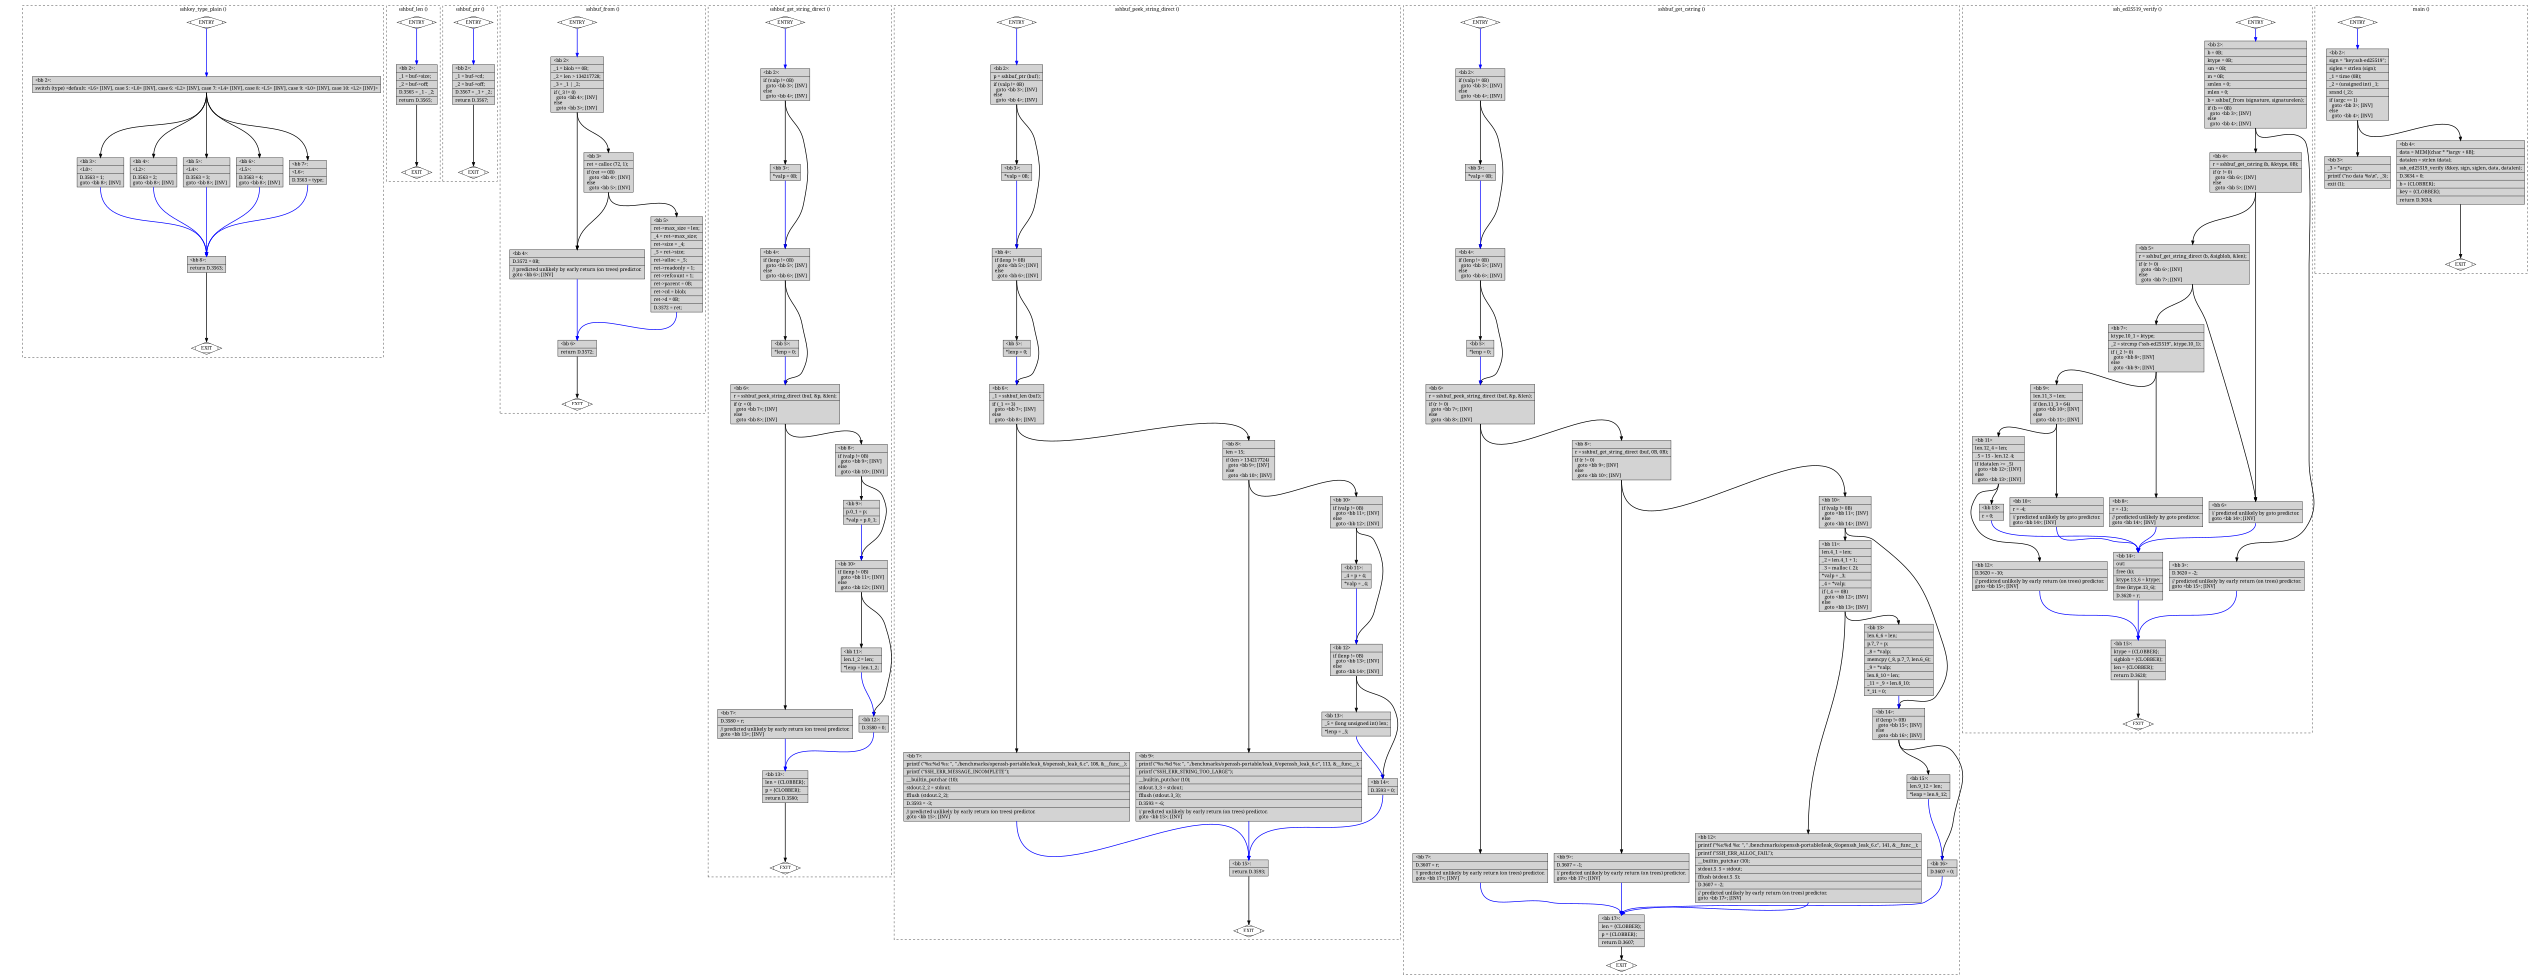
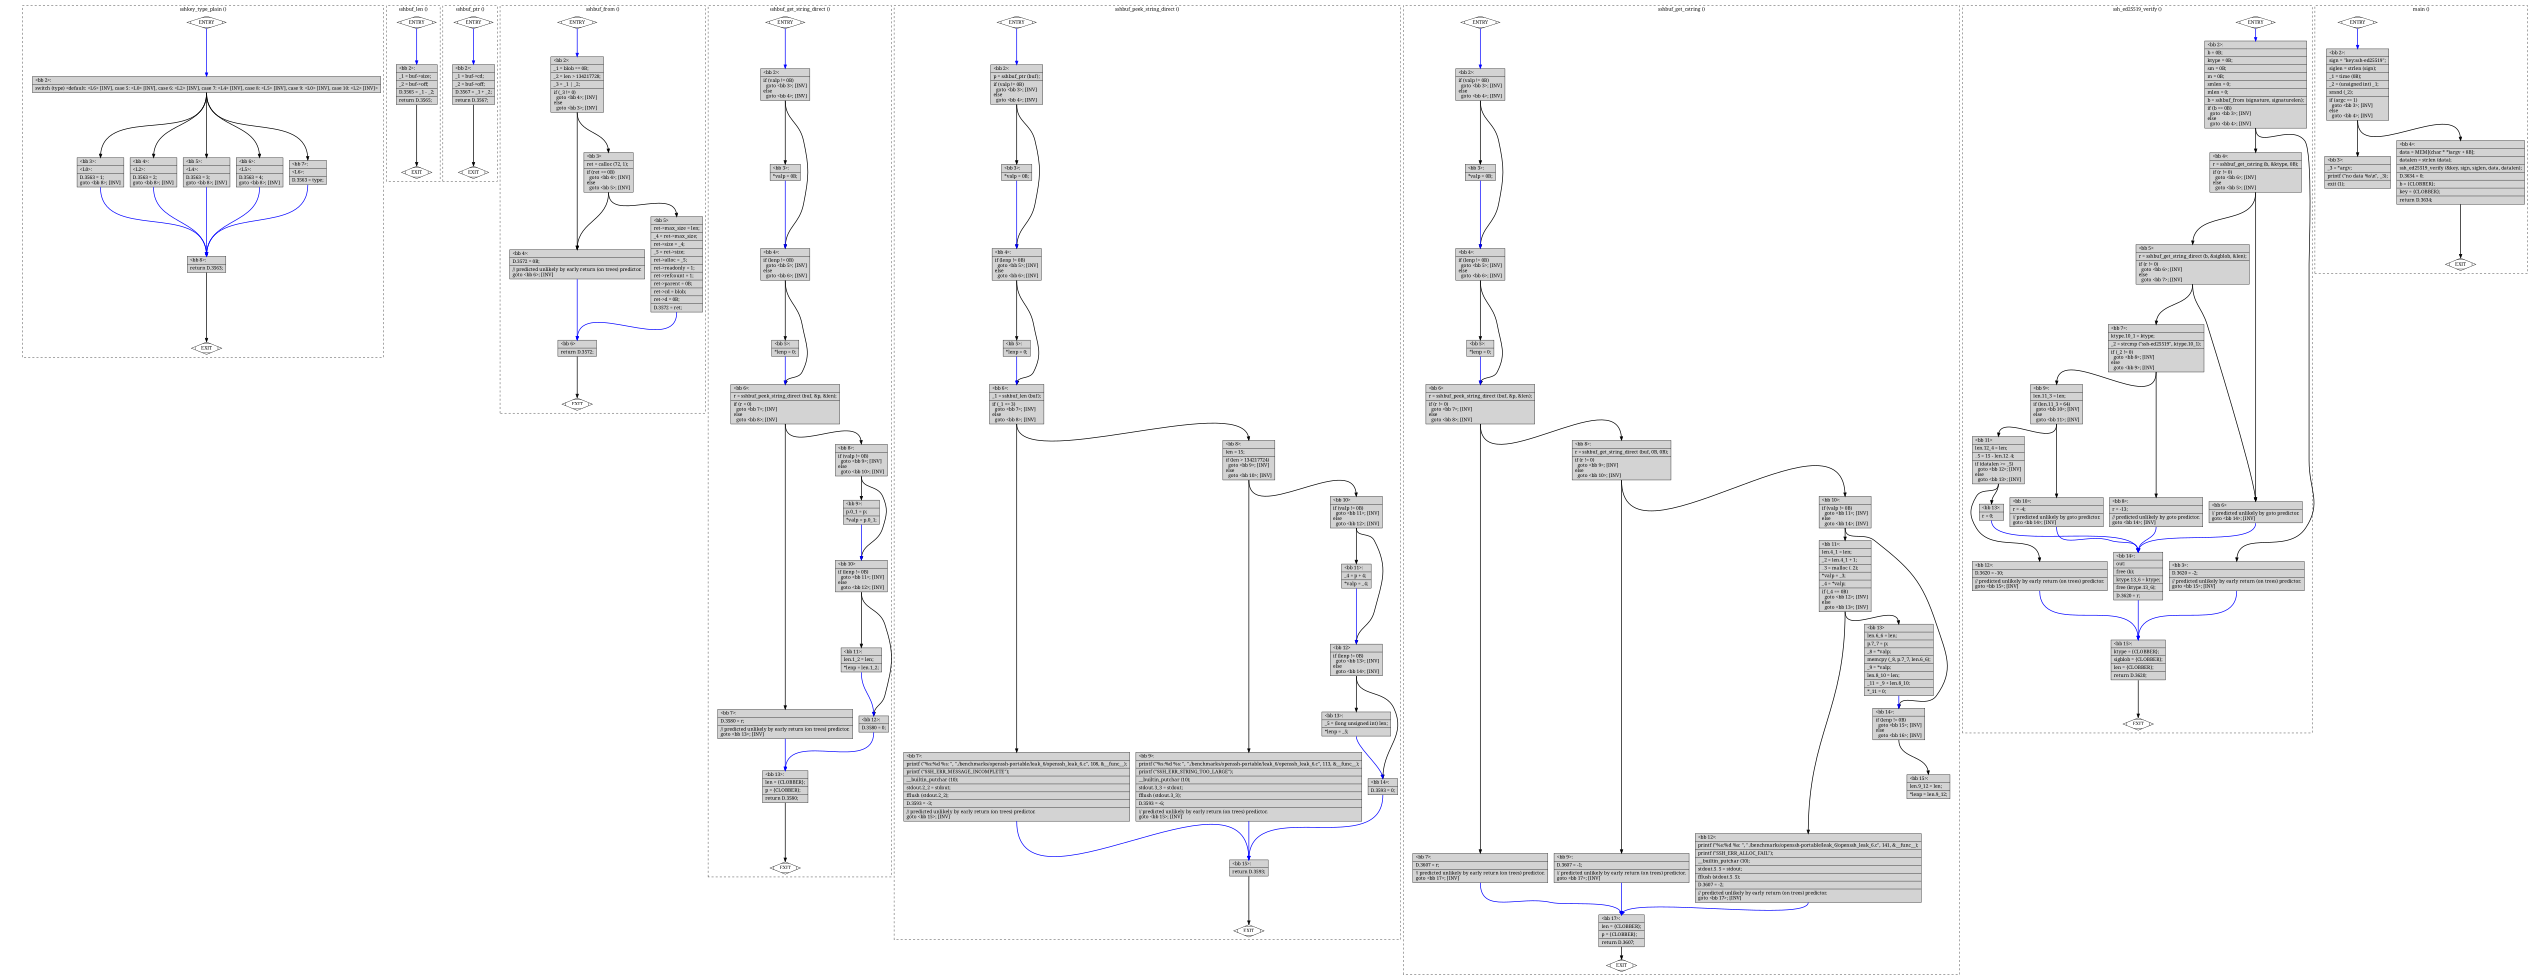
node "<bb 16>:": removed
